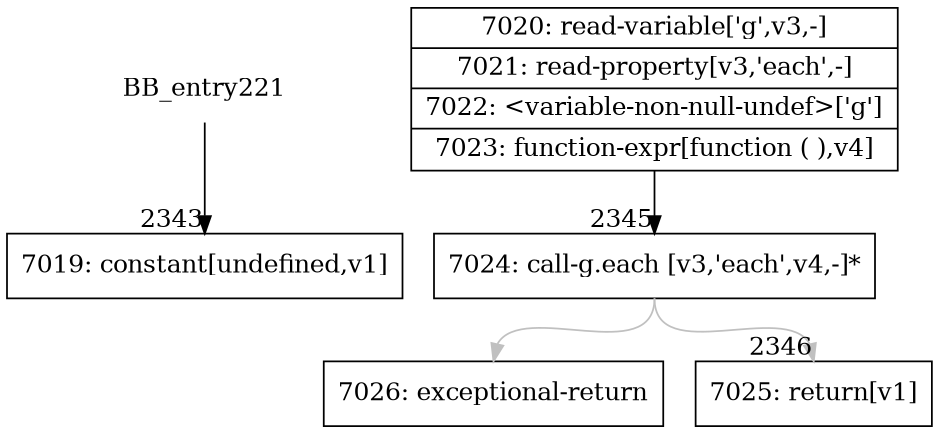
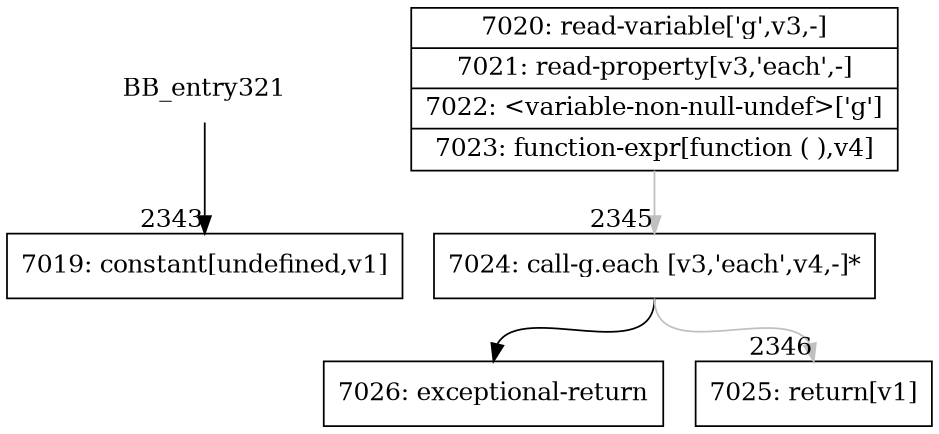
node "BB_entry221": label "BB_entry221" -> "BB_entry321"
edge "7020: read-variable['g',v3,-]" -> "7024: call-g.each [v3,'each',v4,-]*": color black -> gray
edge "7024: call-g.each [v3,'each',v4,-]*" -> "7026: exceptional-return": color gray -> black
